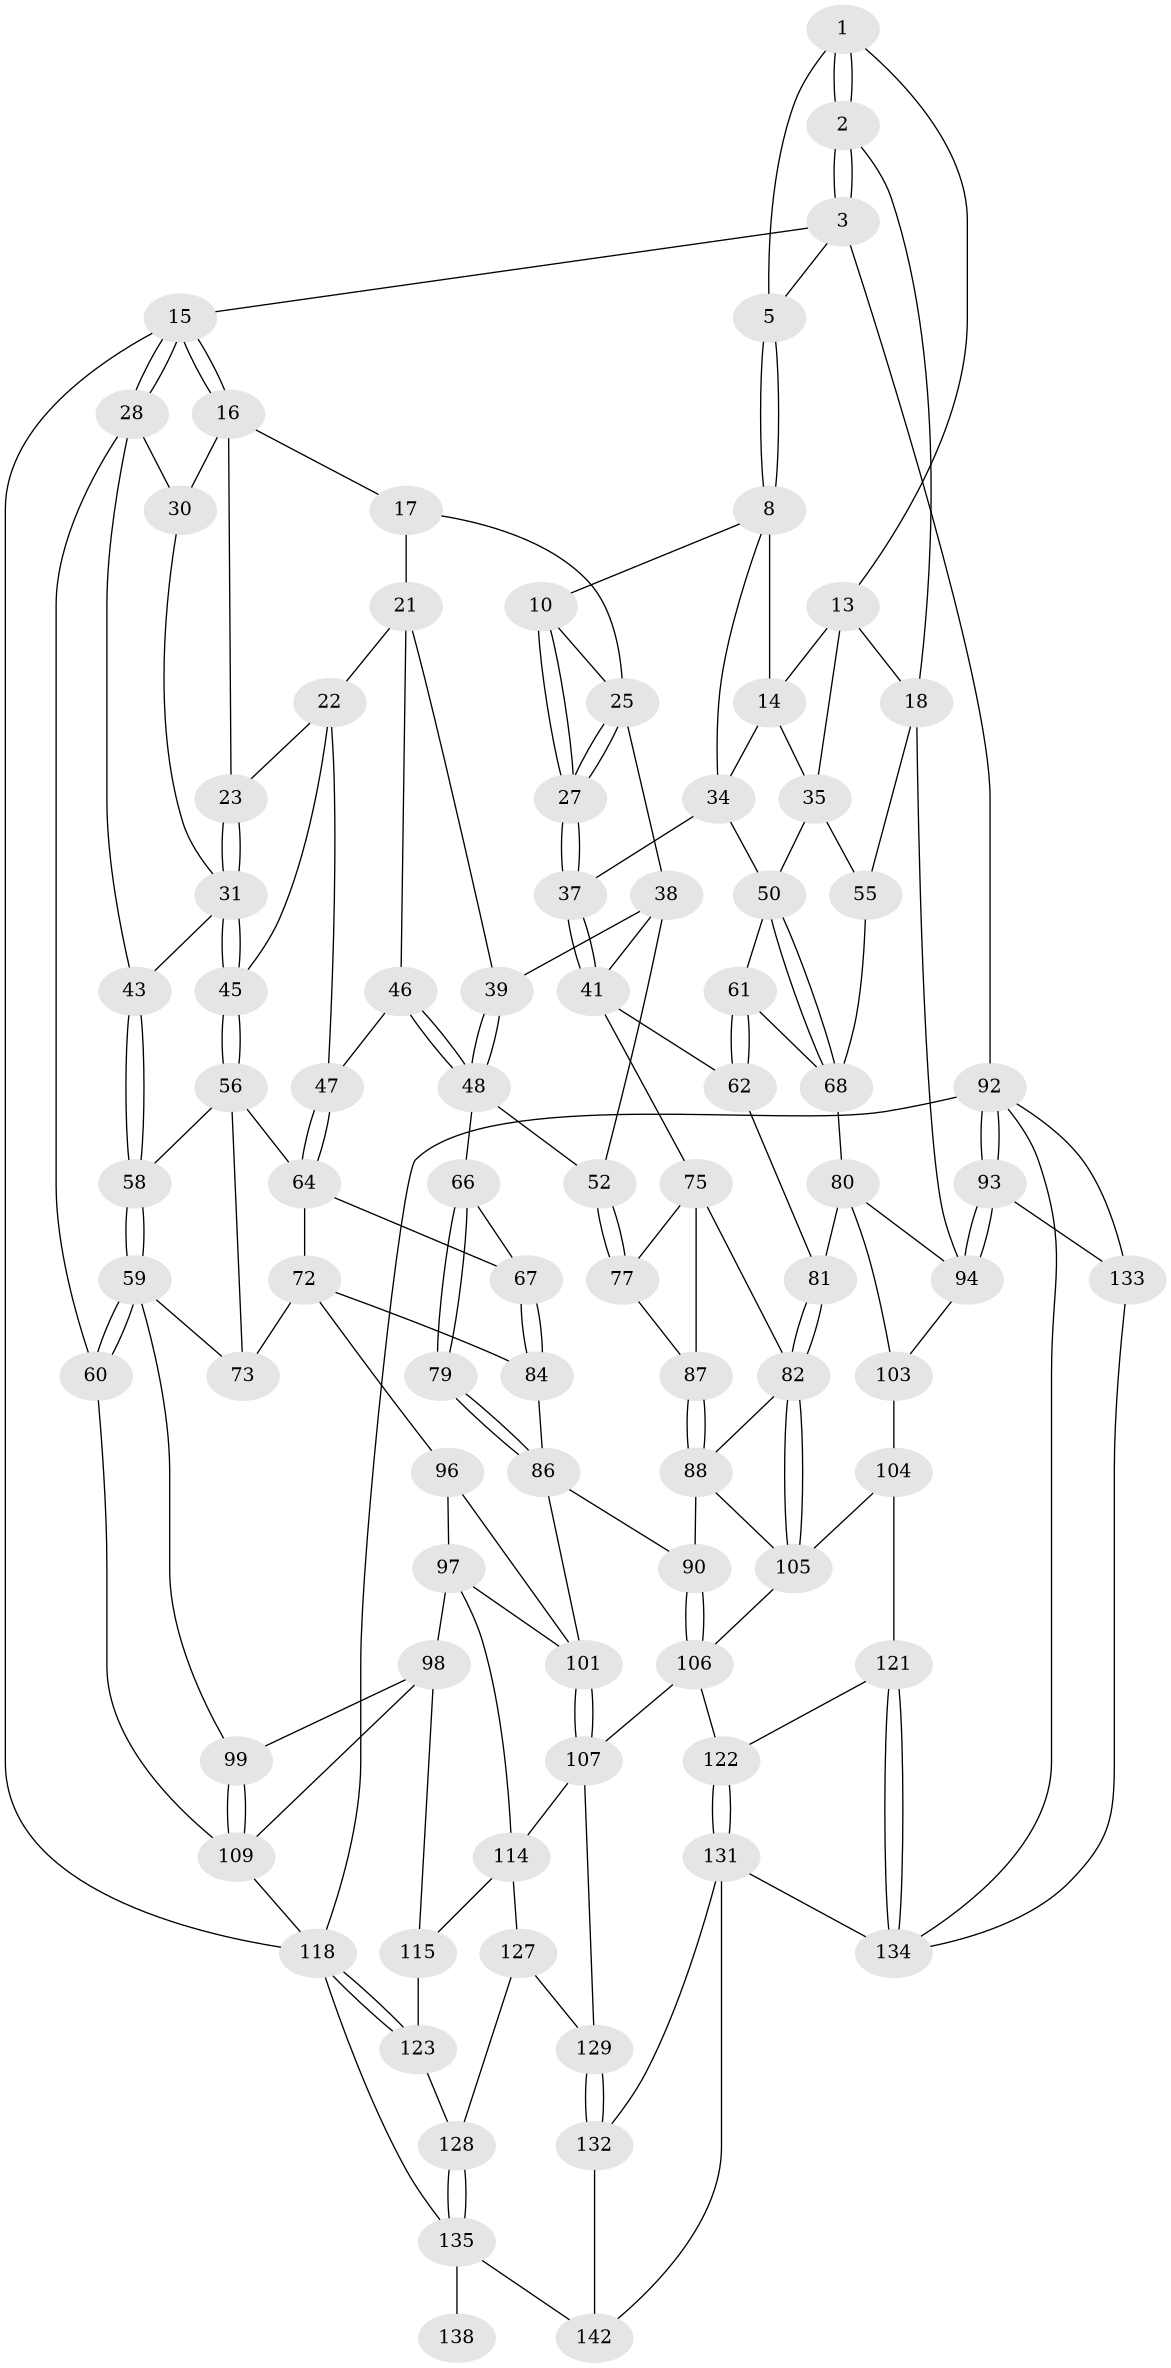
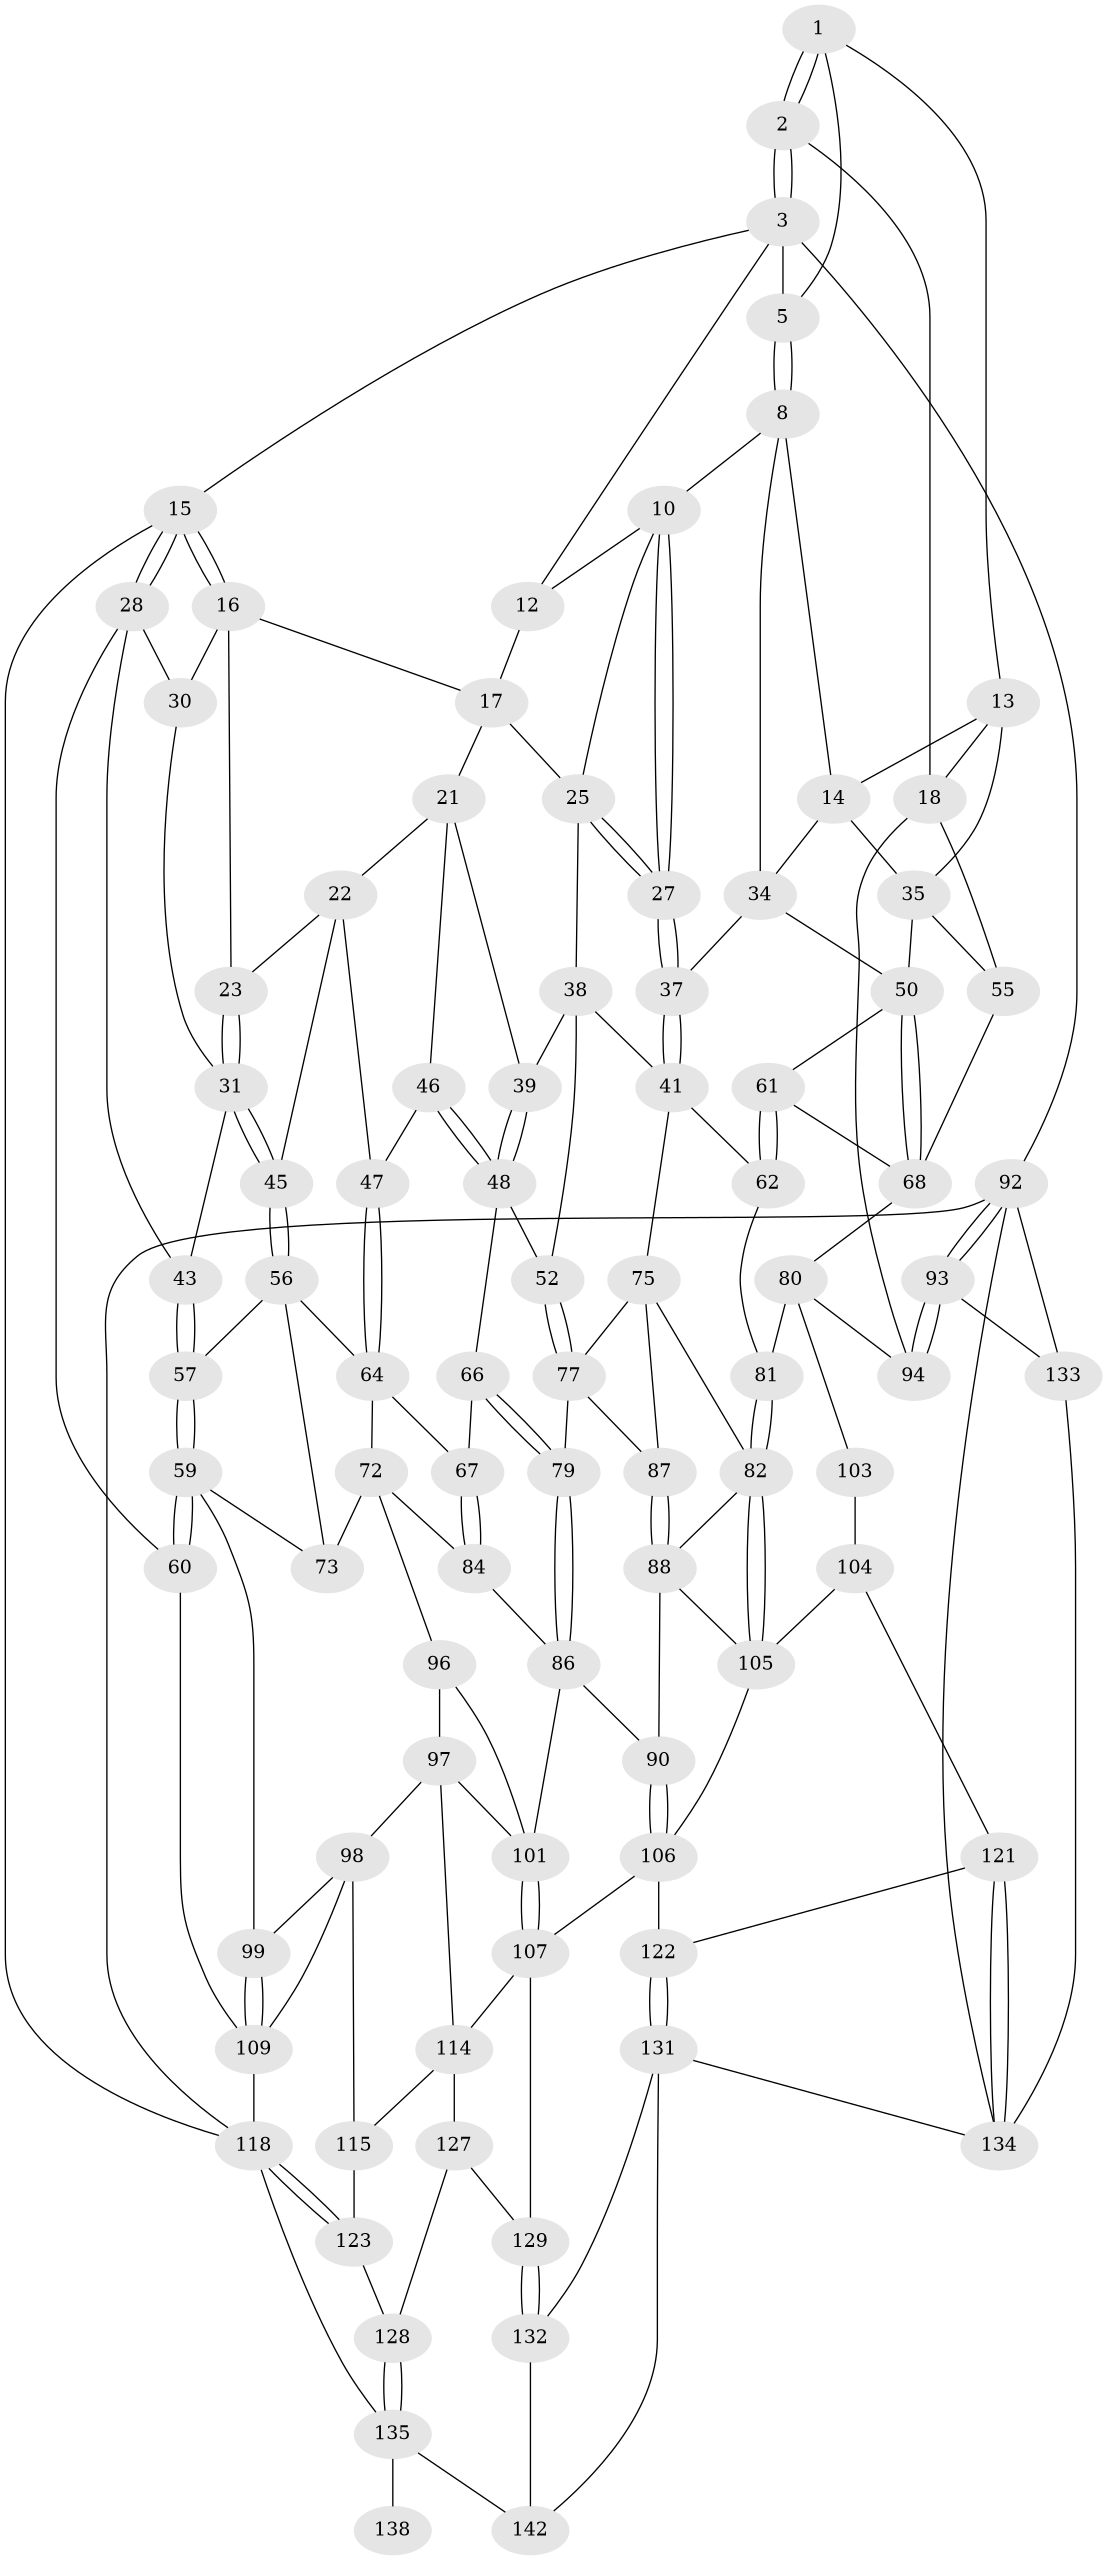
node "12": added
node "58": label "58" -> "57"
edge "94" -- "103": removed
edge "77" -- "79": added
